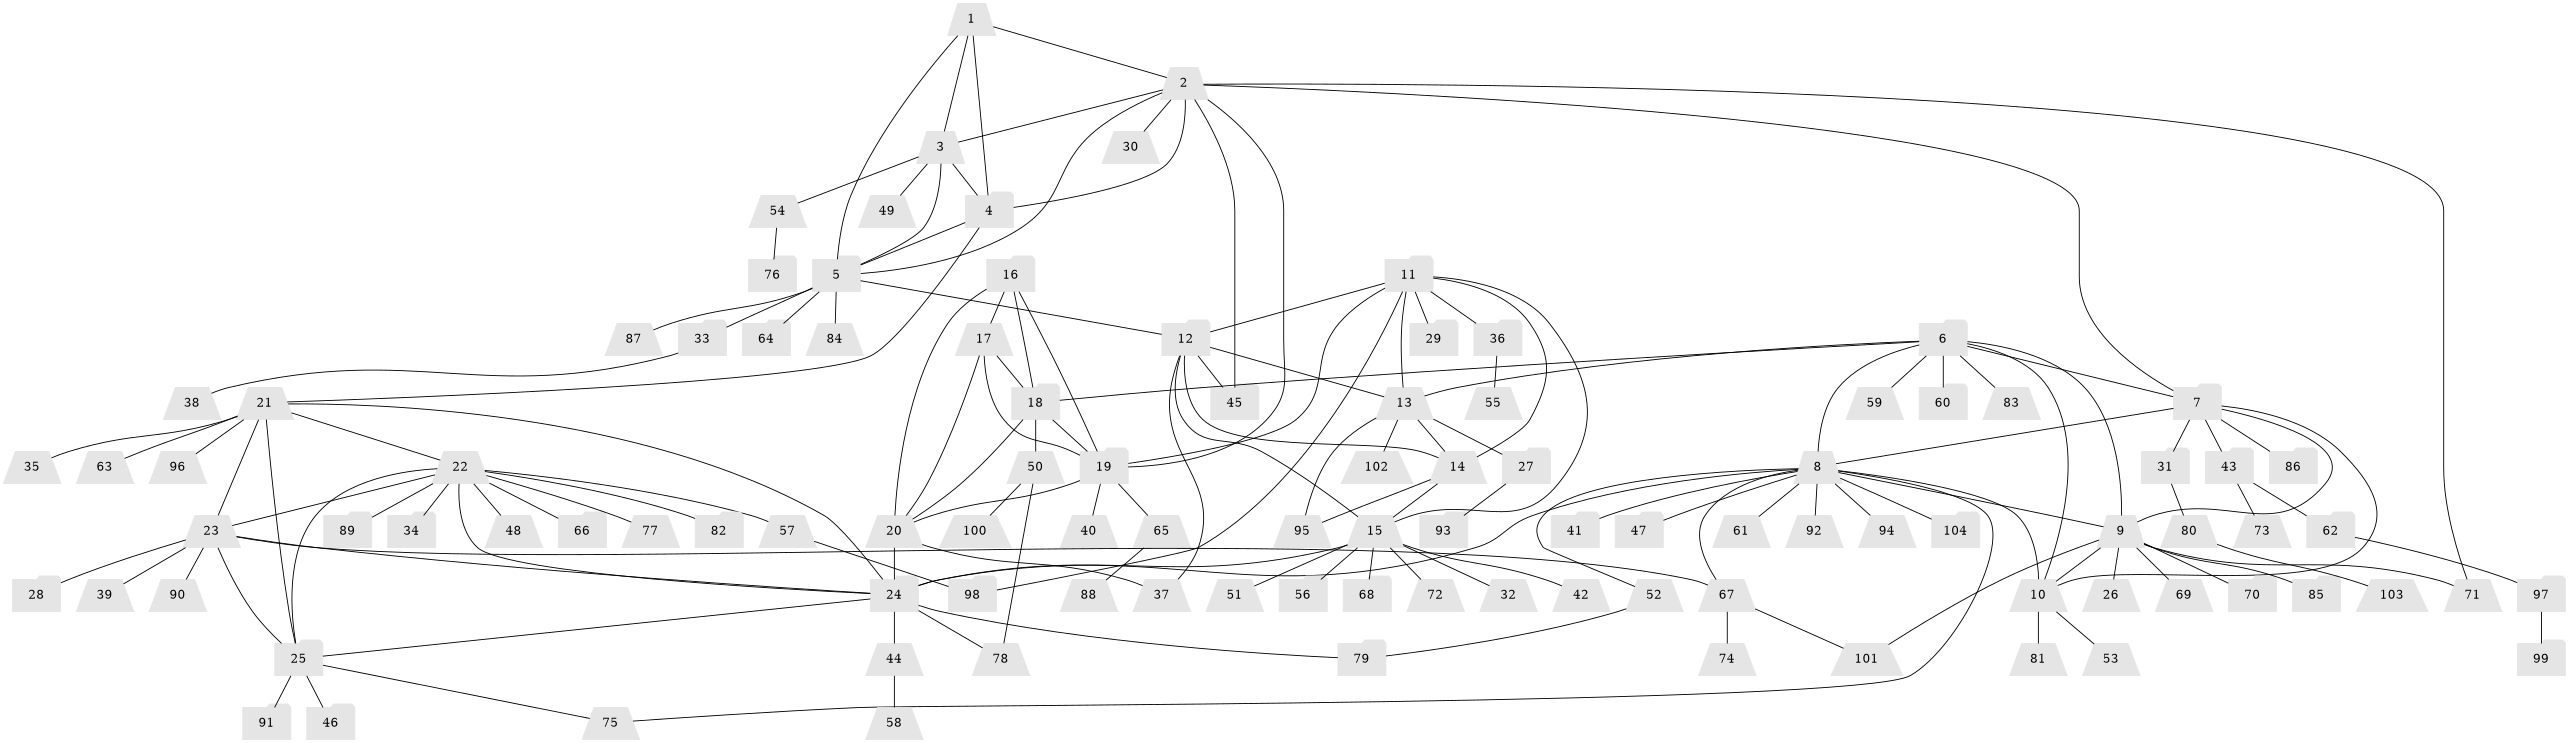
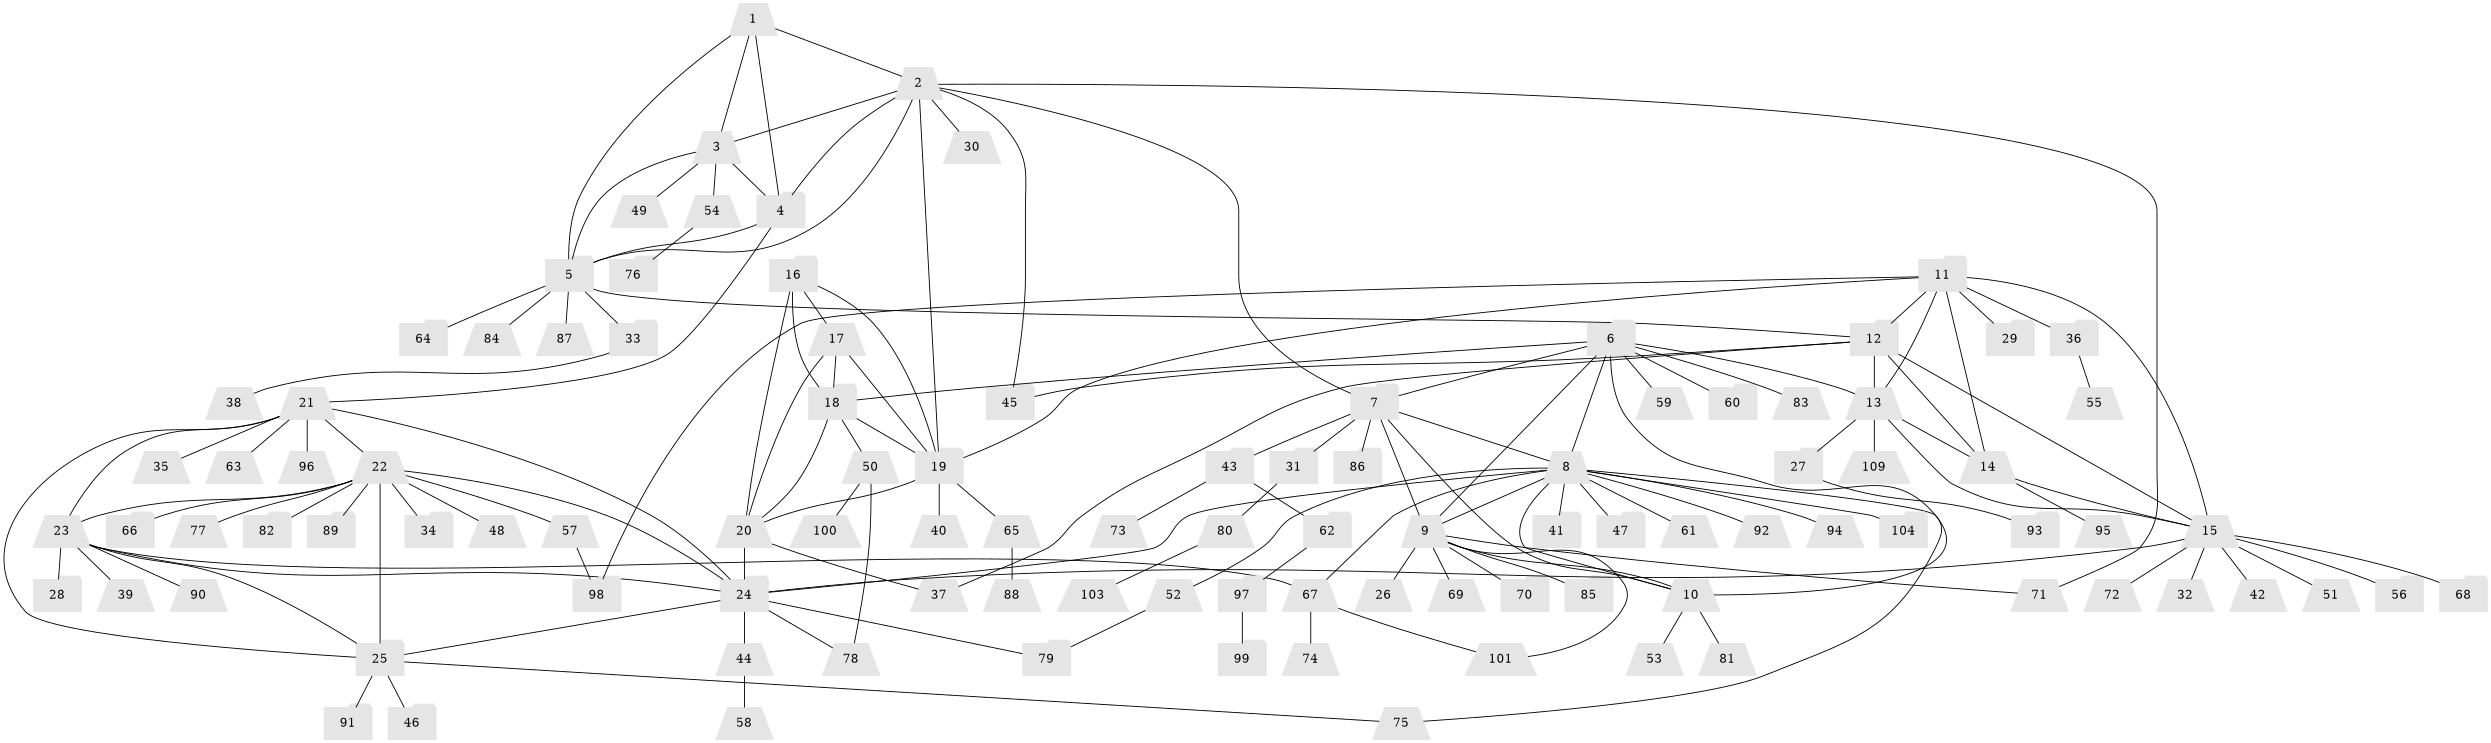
edge "13" -- "95": now "13" -- "15"
node "102": label "102" -> "109"
